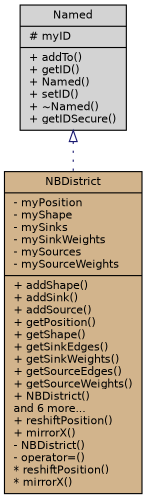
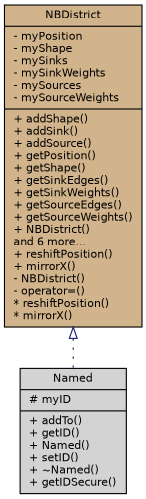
edge "NBDistrict" -> "Named": reversed
